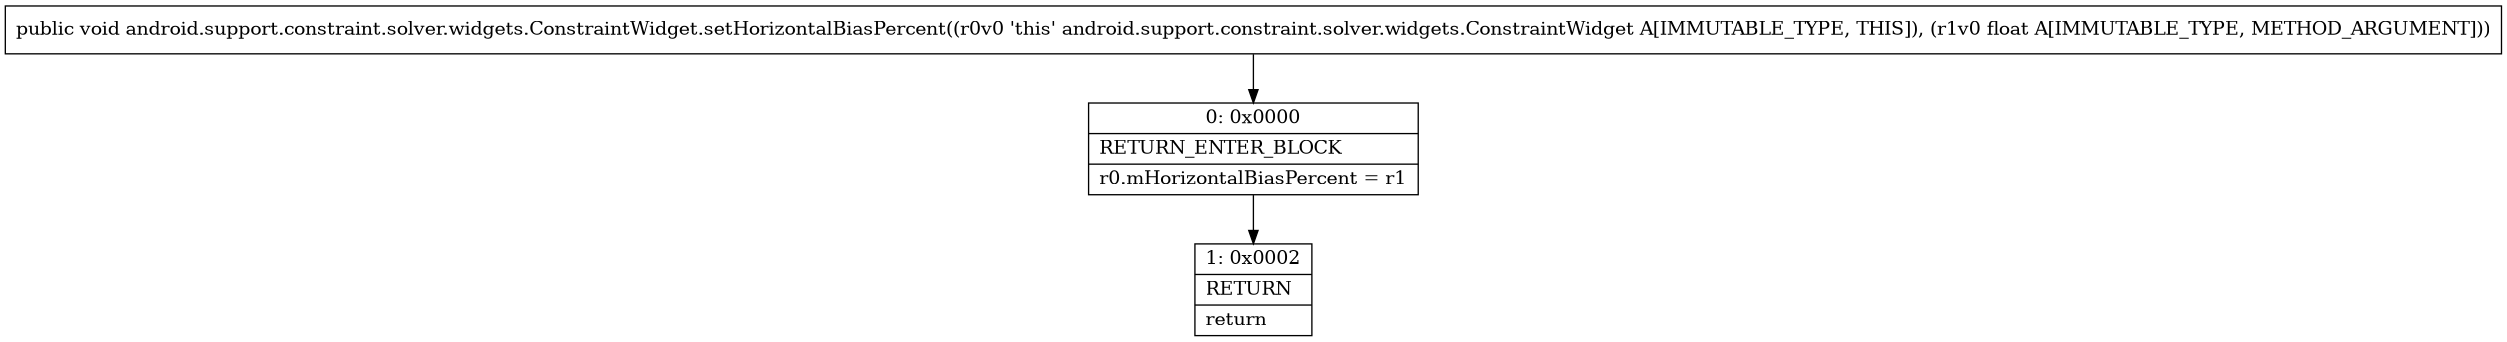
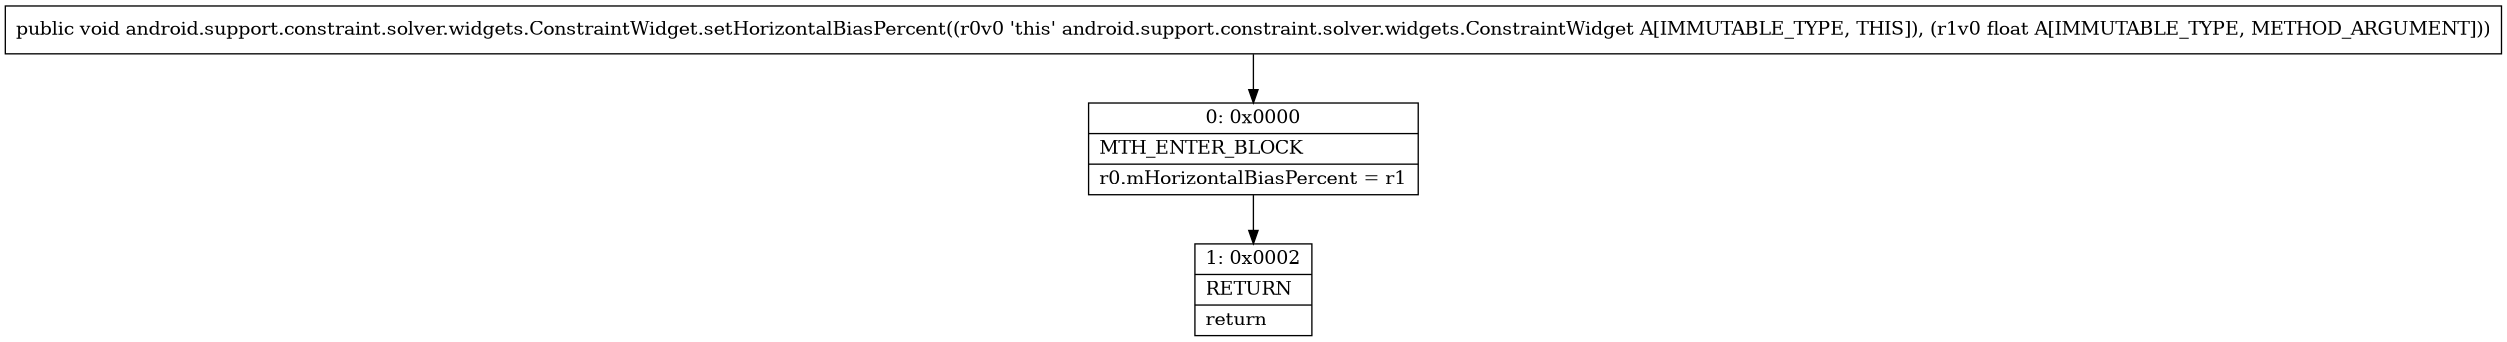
node "0: 0x0000": text "RETURN_ENTER_BLOCK" -> "MTH_ENTER_BLOCK"
